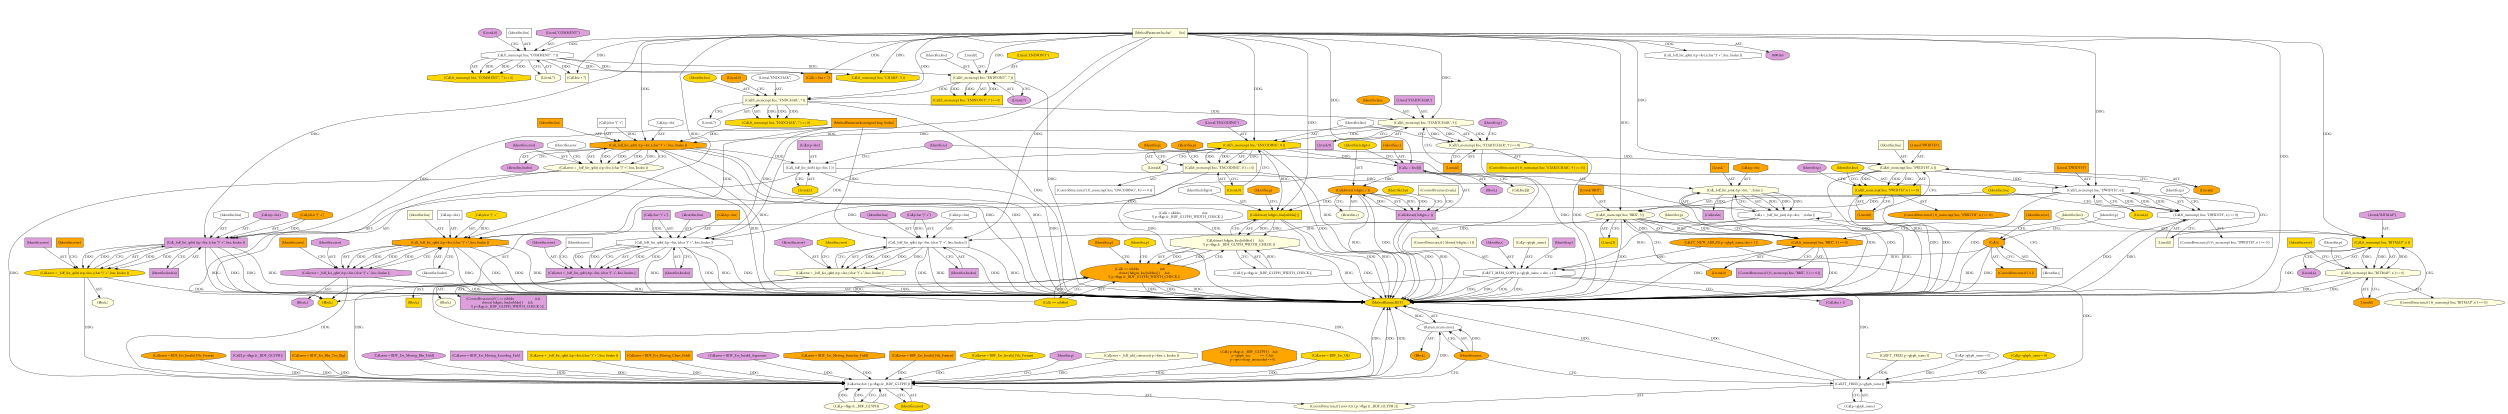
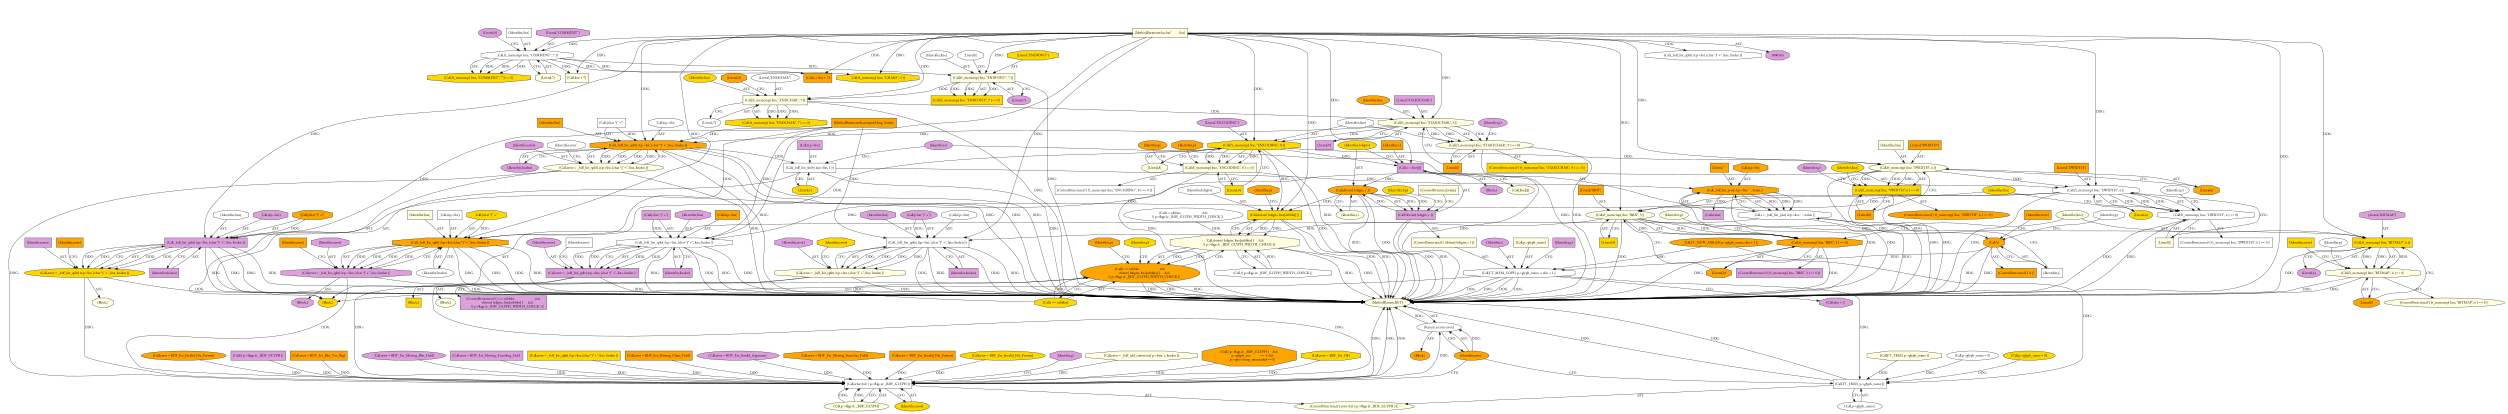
node "(Call,_bdf_list_join( &p->list, ' ', &slen ))": fillcolor lightyellow -> orange
edge "(Call,s = _bdf_list_join( &p->list, ' ', &slen ))" -> "(Call,FT_MEM_COPY( p->glyph_name, s, slen + 1 ))": now "(Call,s = _bdf_list_join( &p->list, ' ', &slen ))" -> "(Call,!s)"
node "(MethodReturn,RET)": fillcolor gold -> lightyellow
